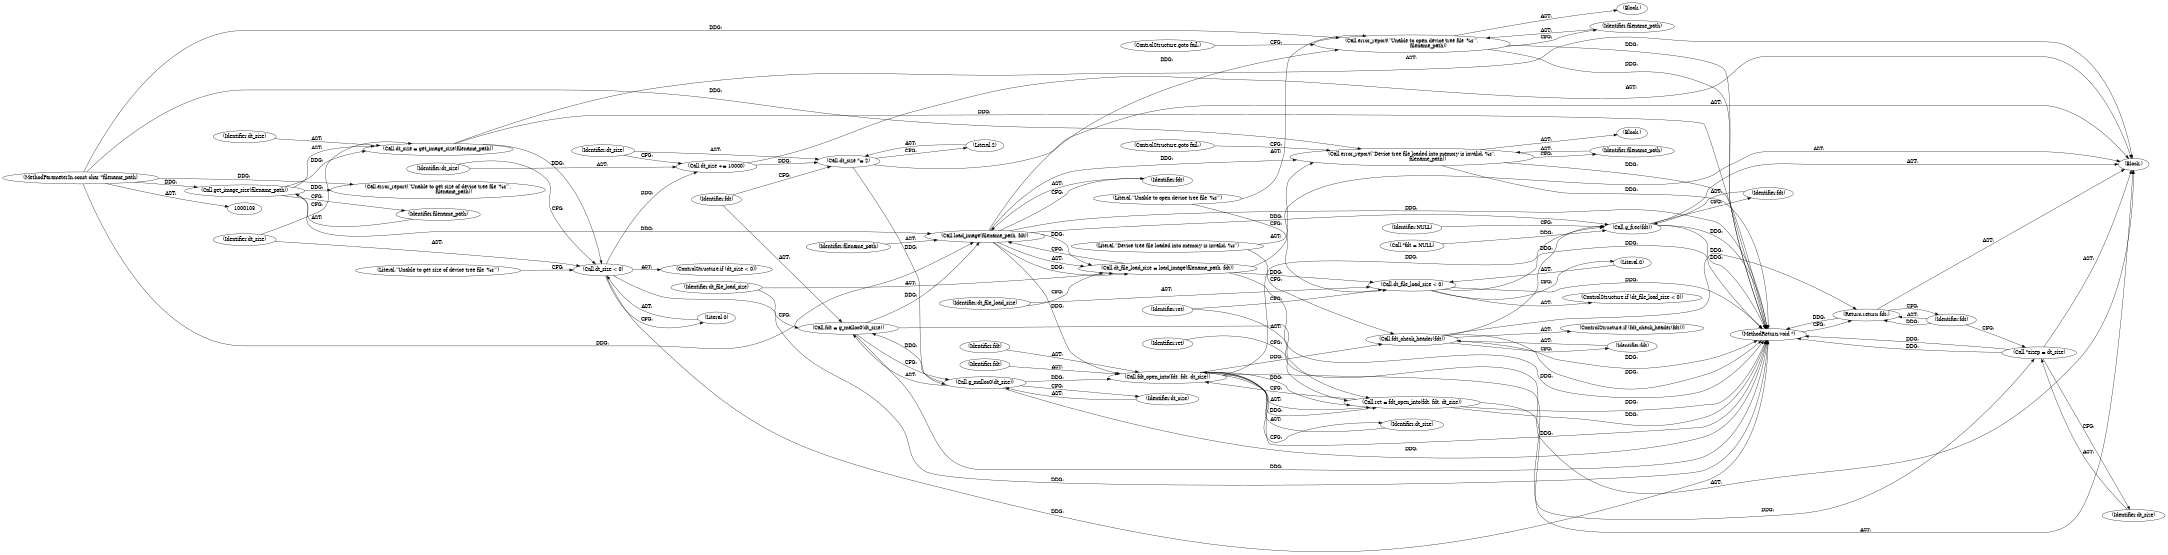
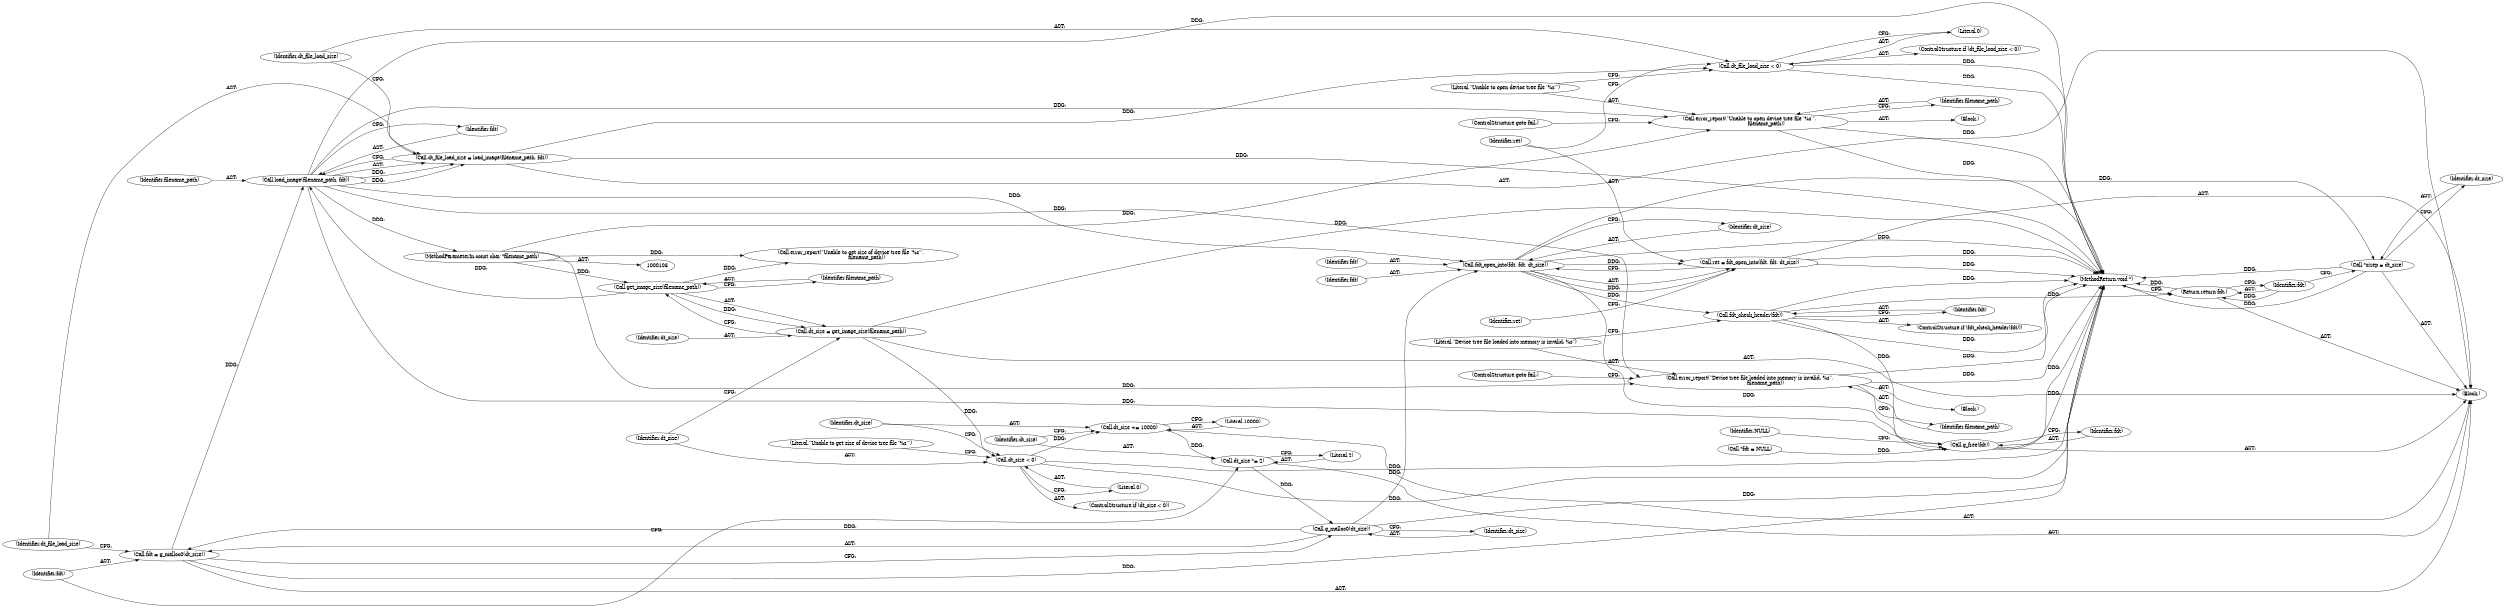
edge "(Call,dt_size = get_image_size(filename_path))" -> "(Call,get_image_size(filename_path))": added, label "CFG:"
edge "(MethodParameterIn,const char *filename_path)" -> "(Call,load_image(filename_path, fdt))": reversed
node "(Literal,10000)": added
